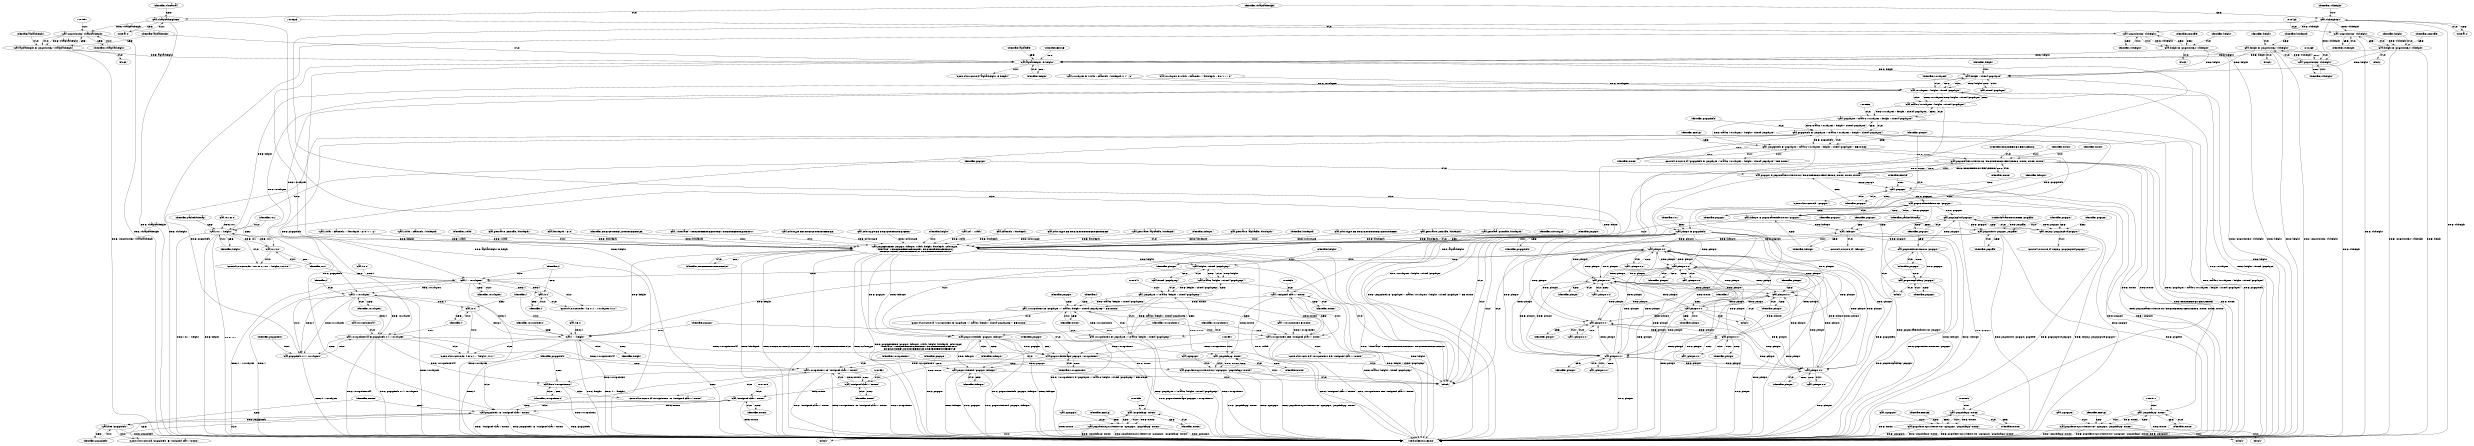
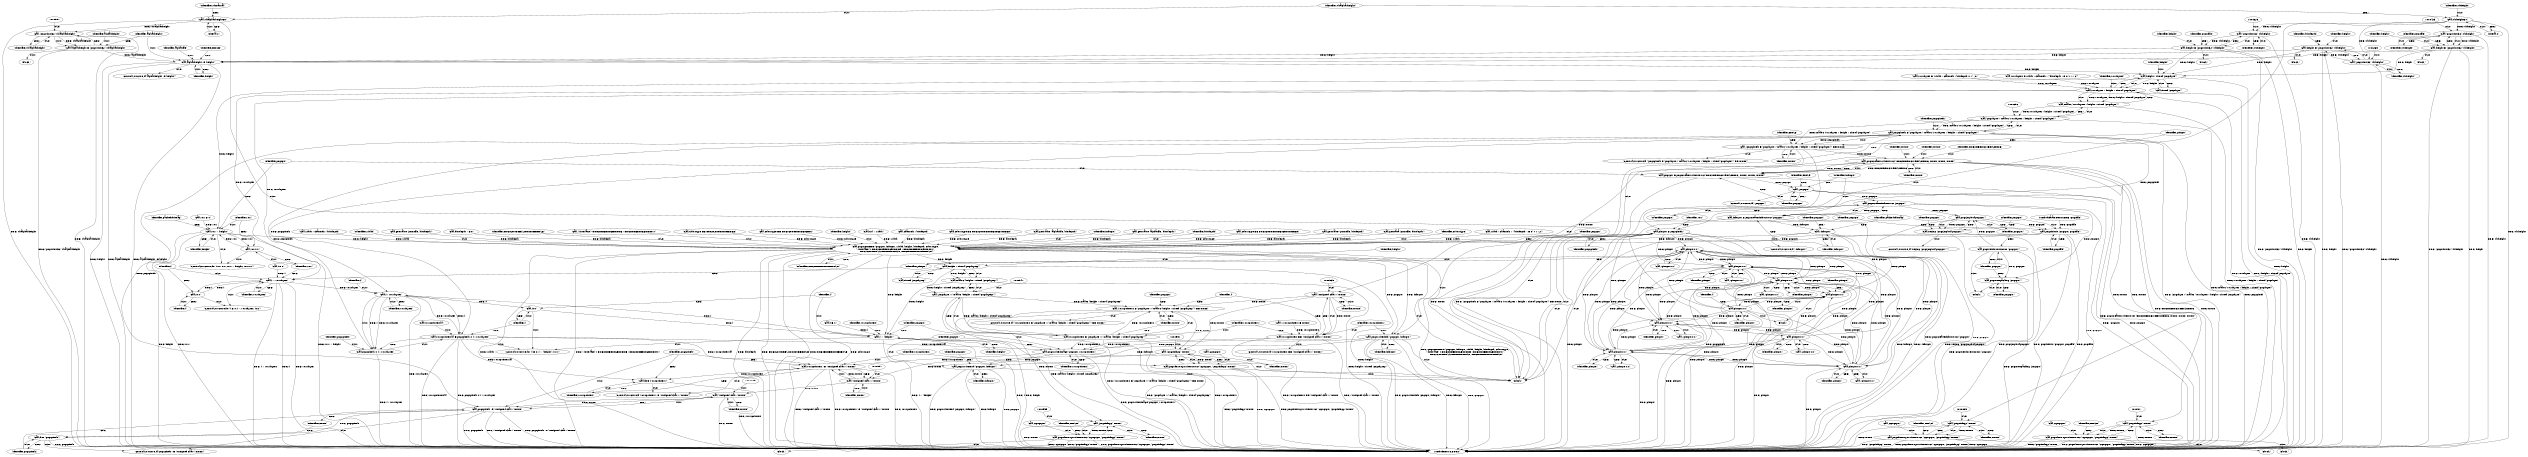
edge "(Identifier,TRUE)" -> "(Call,png_pixels != (unsigned char*) NULL)": reversed
